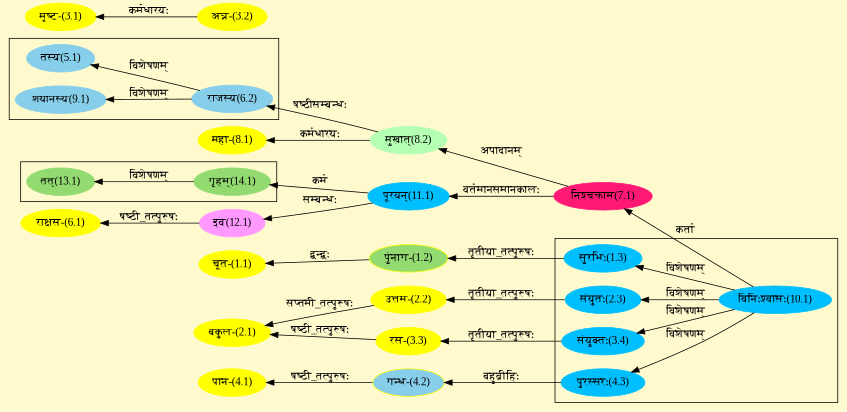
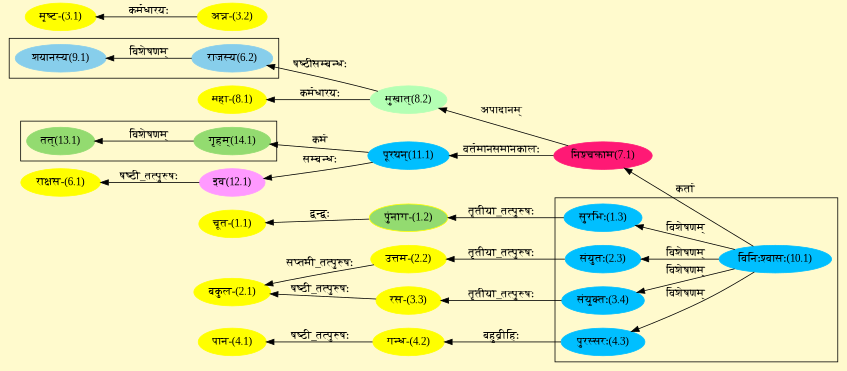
node "तस्य(5.1)": removed
node "गन्ध-(4.2)": fillcolor #87ceeb -> #ffff00
